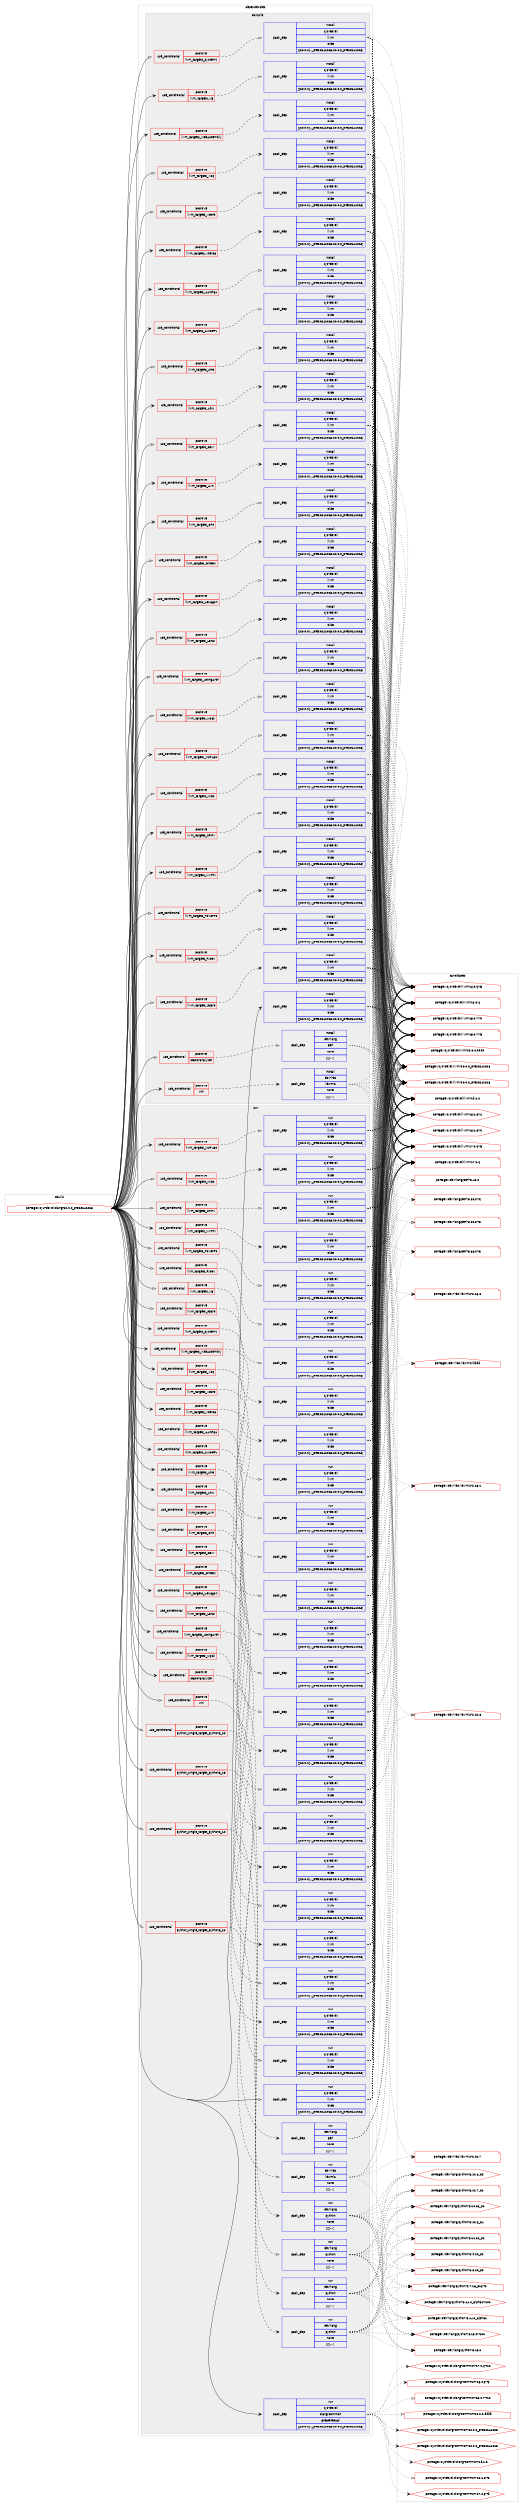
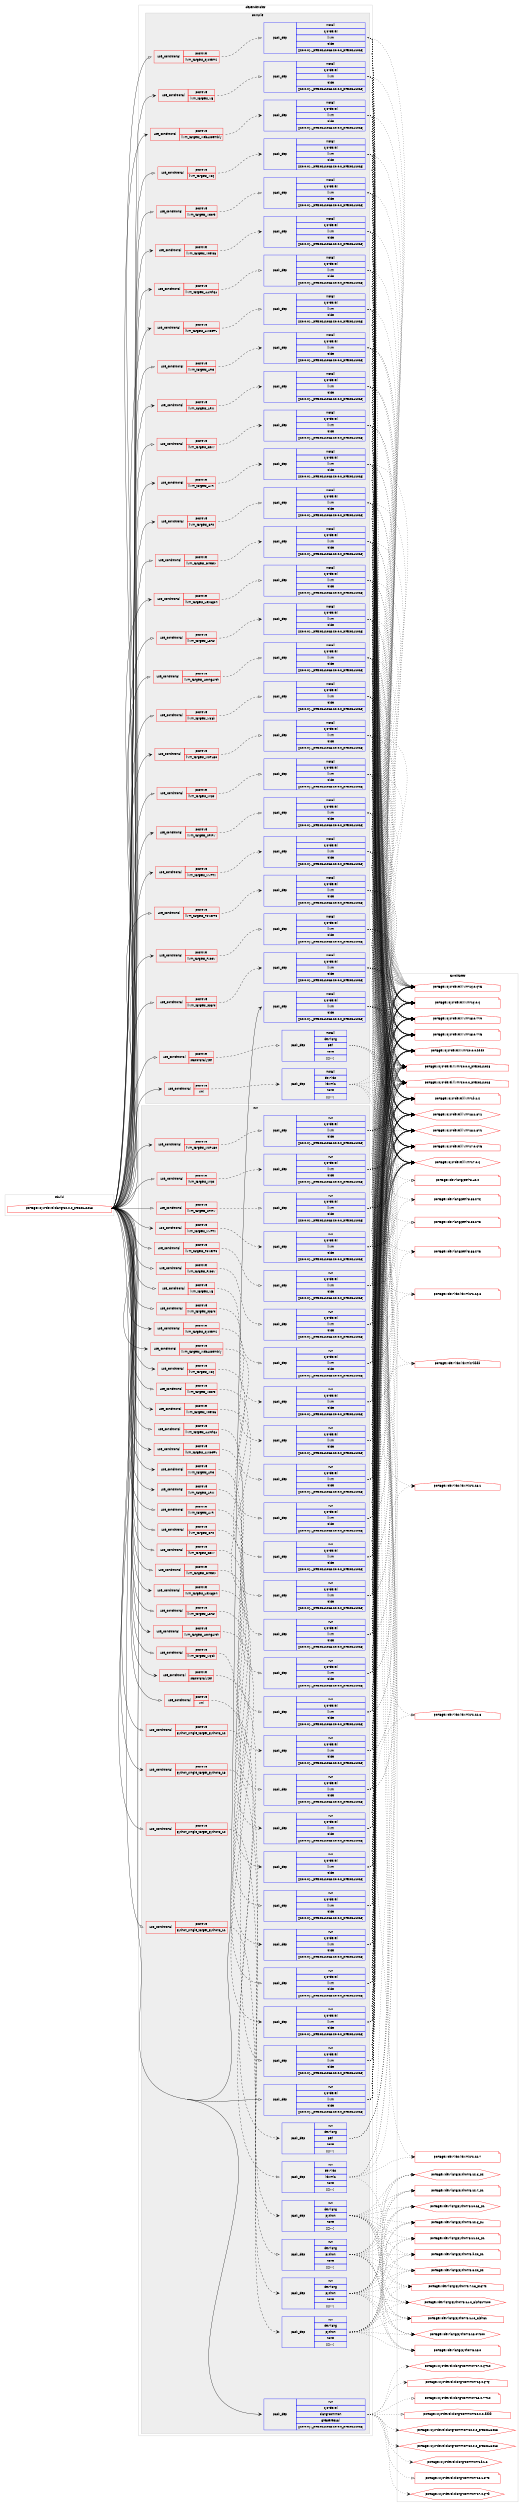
node "portage://sys-devel/llvm-17.0.6": shape note -> hexagon
node "portage://dev-lang/python-3.12.6_p4": shape note -> house
